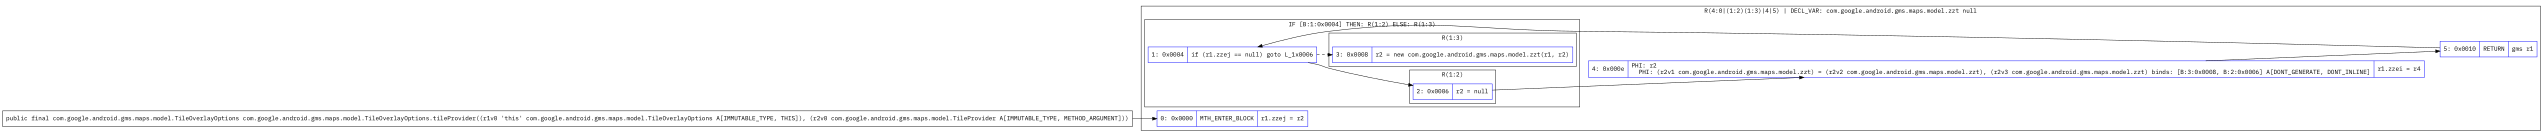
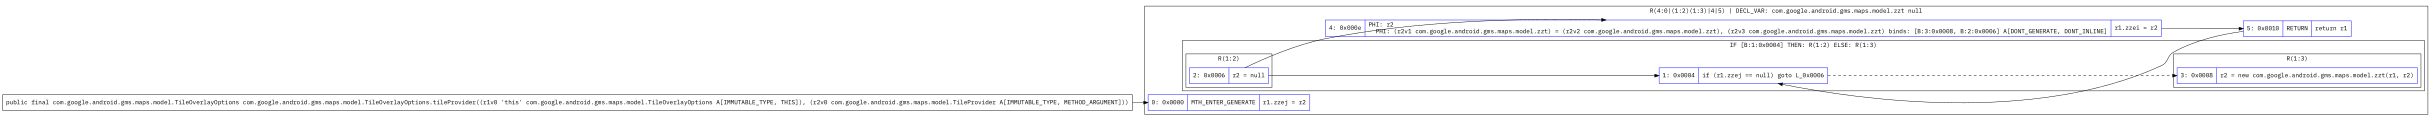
node "5: 0x0010": text "gms r1" -> "return r1"
node "1: 0x0004": text "if (r1.zzej == null) goto L_1x0006" -> "if (r1.zzej == null) goto L_0x0006"
node "4: 0x000e": text "r1.zzei = r4" -> "r1.zzei = r2"
edge "1: 0x0004" -> "2: 0x0006": reversed
node "0: 0x0000": text "MTH_ENTER_BLOCK" -> "MTH_ENTER_GENERATE"
